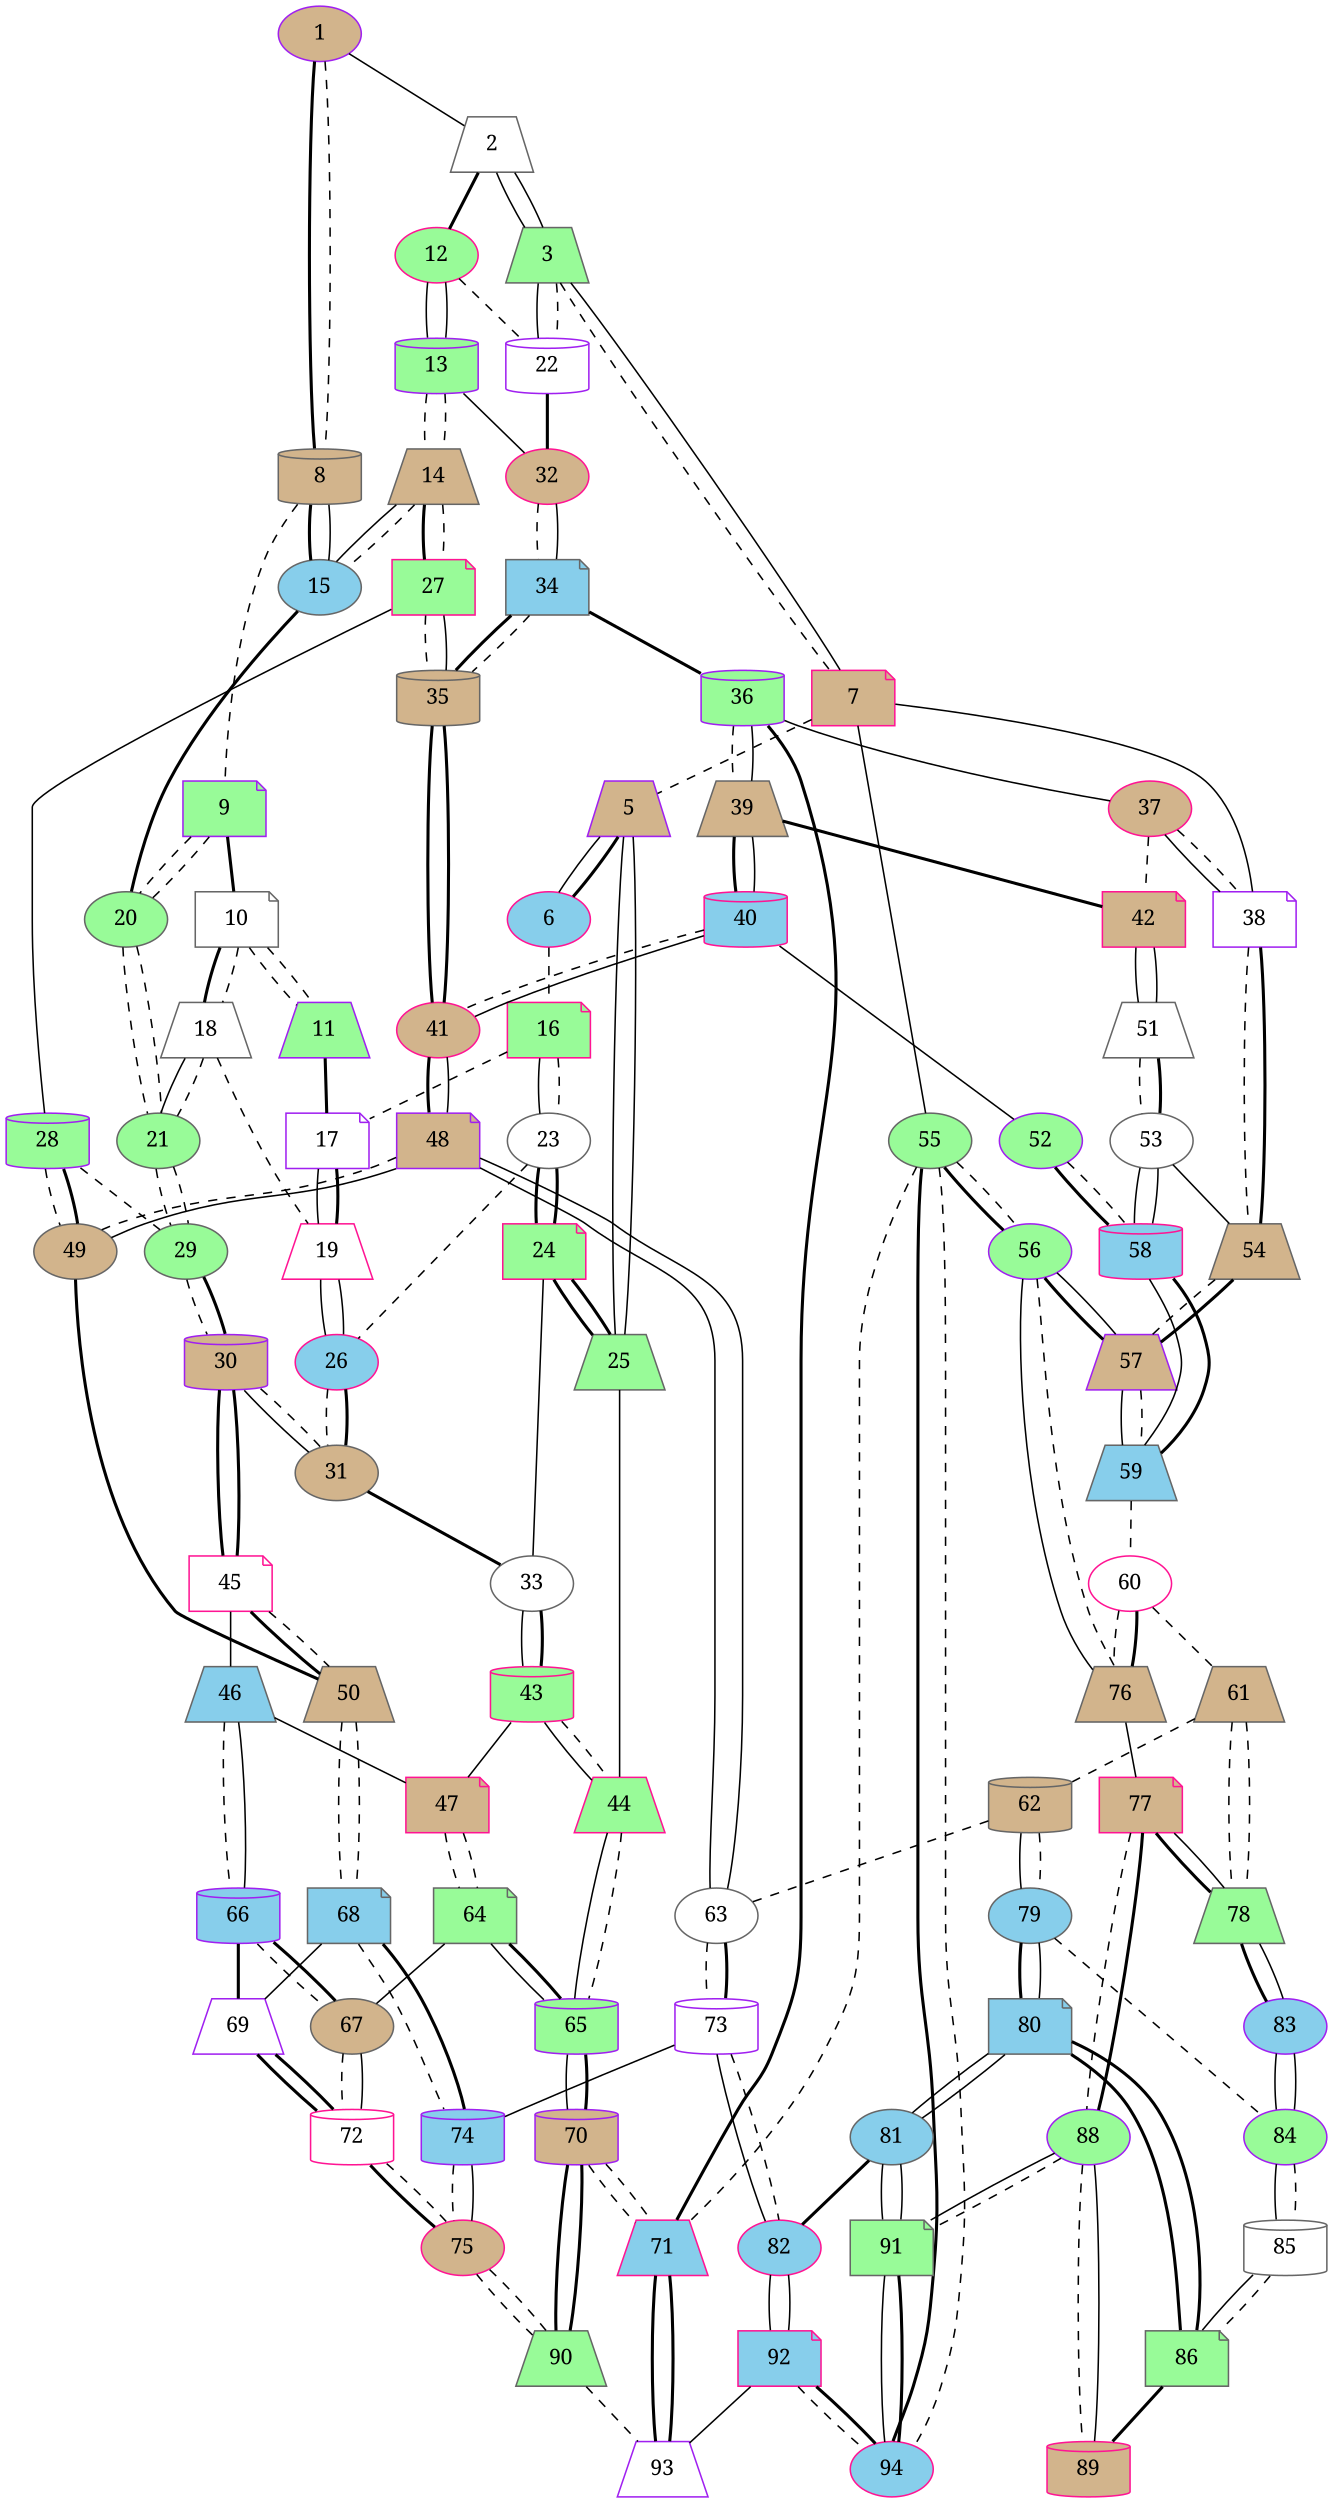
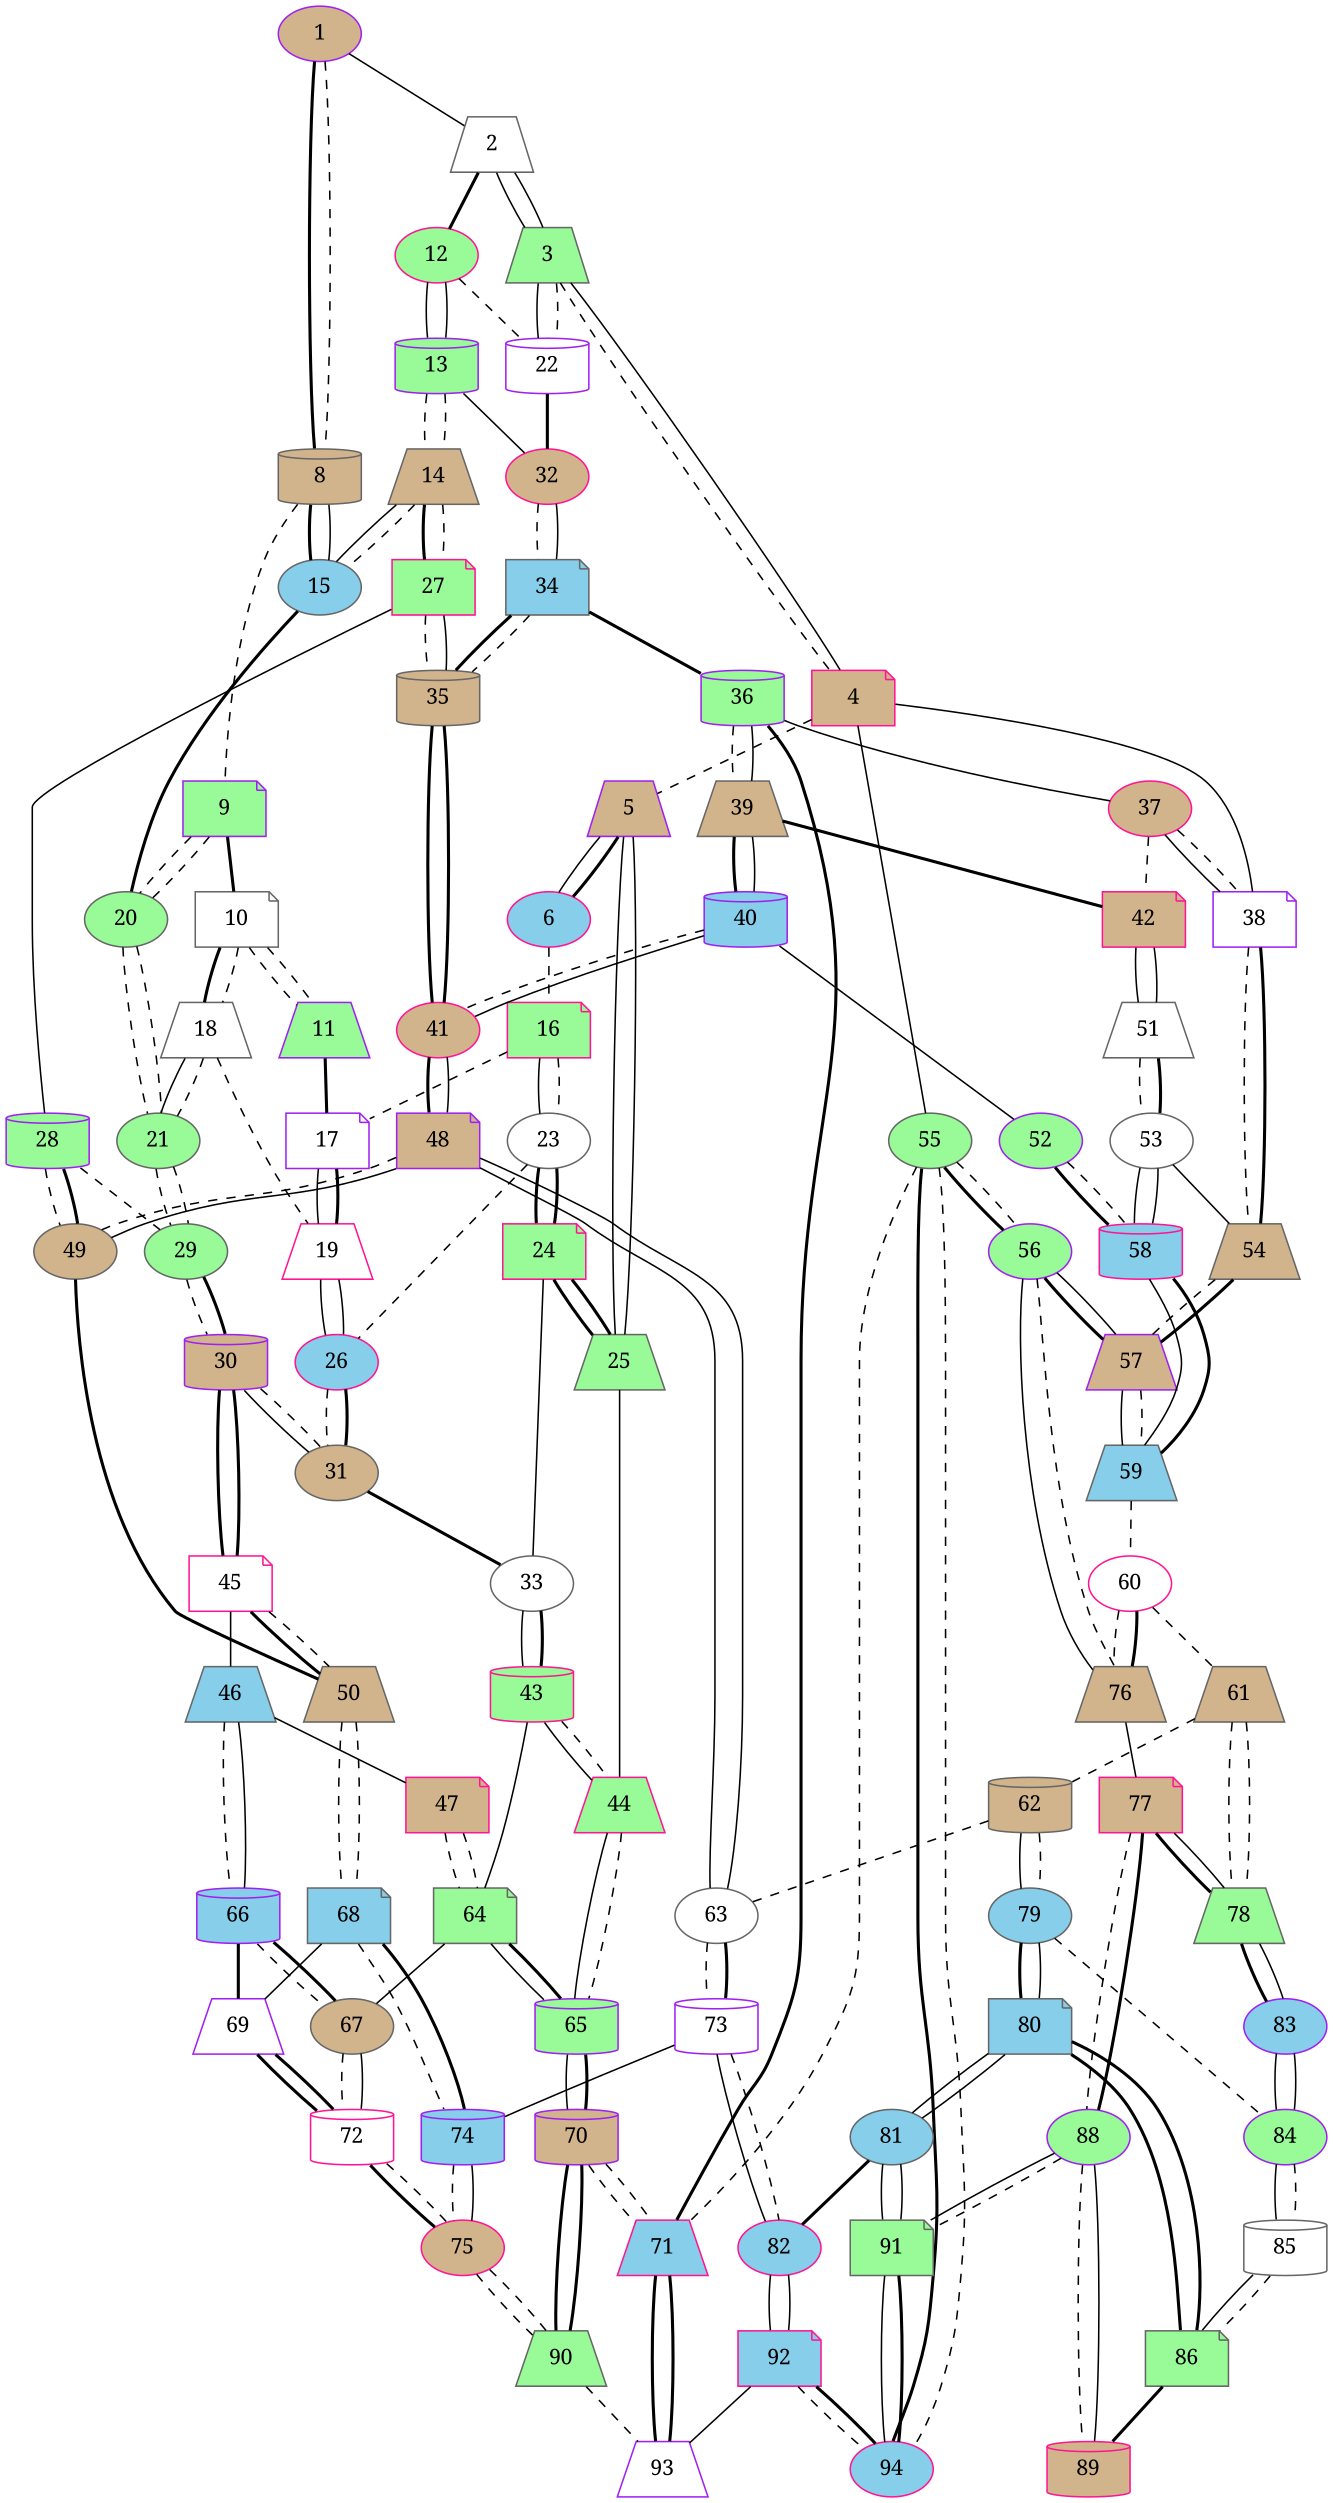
node "7": label "7" -> "4"
node "40": color deeppink -> purple
edge "43" -- "47": now "43" -- "64"
